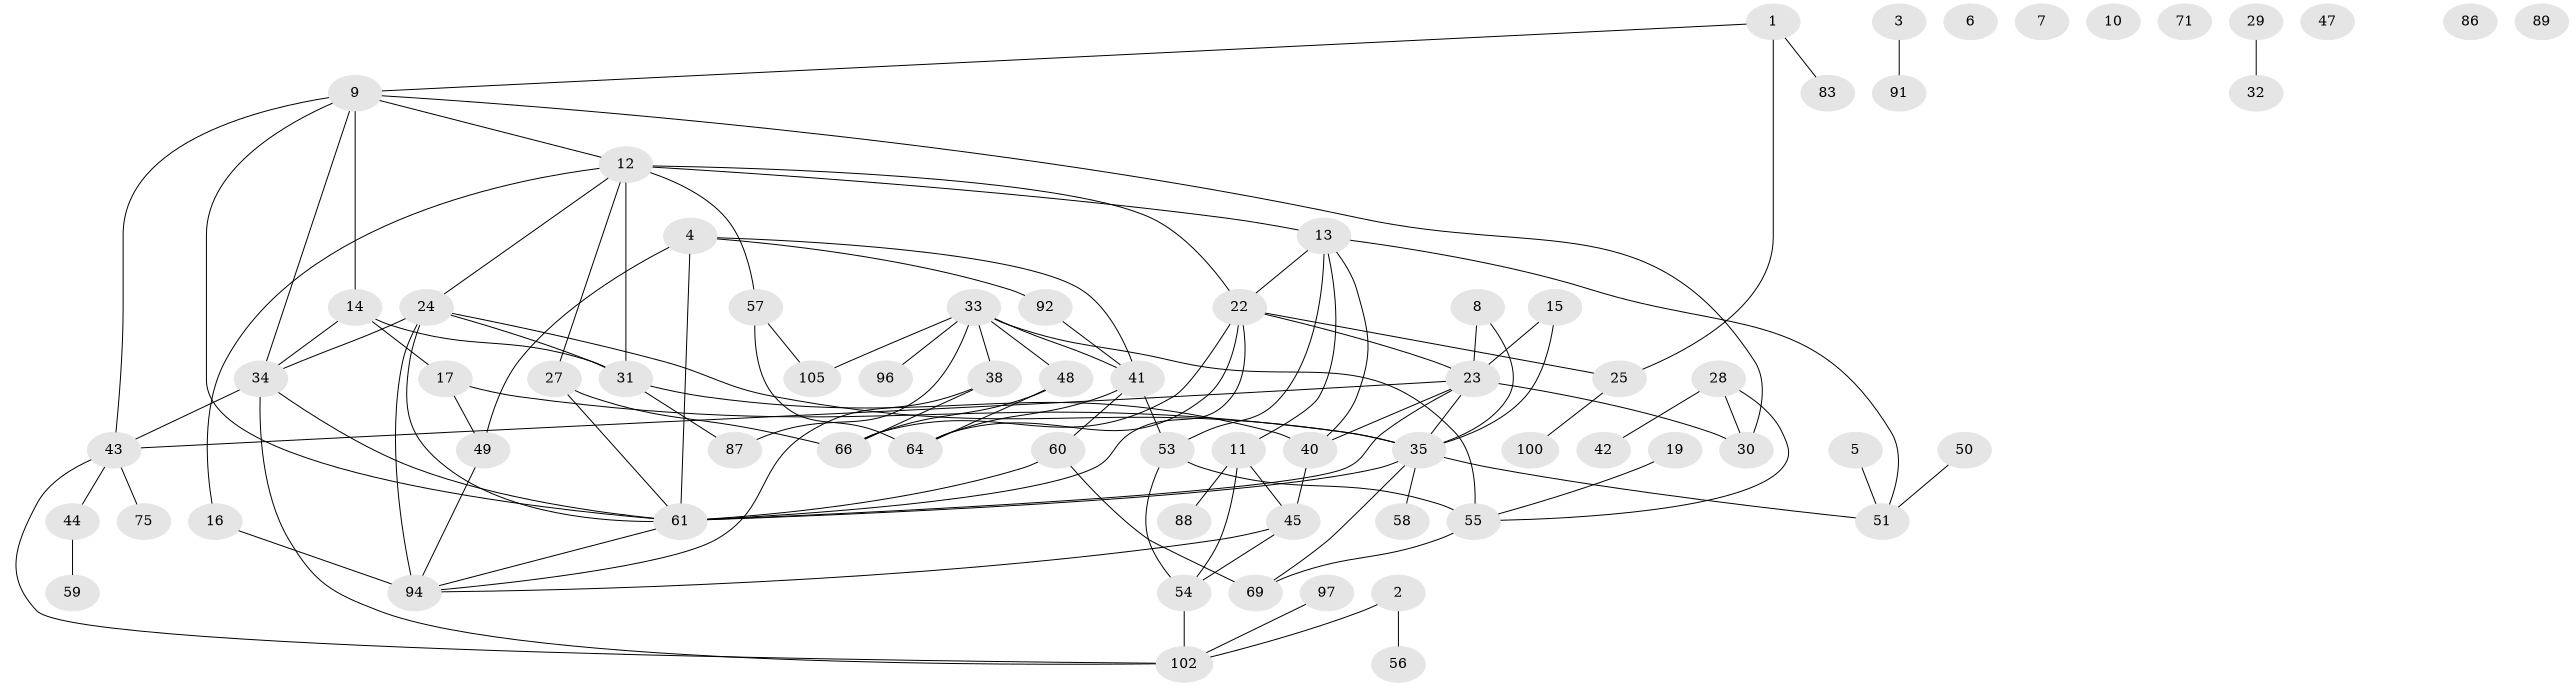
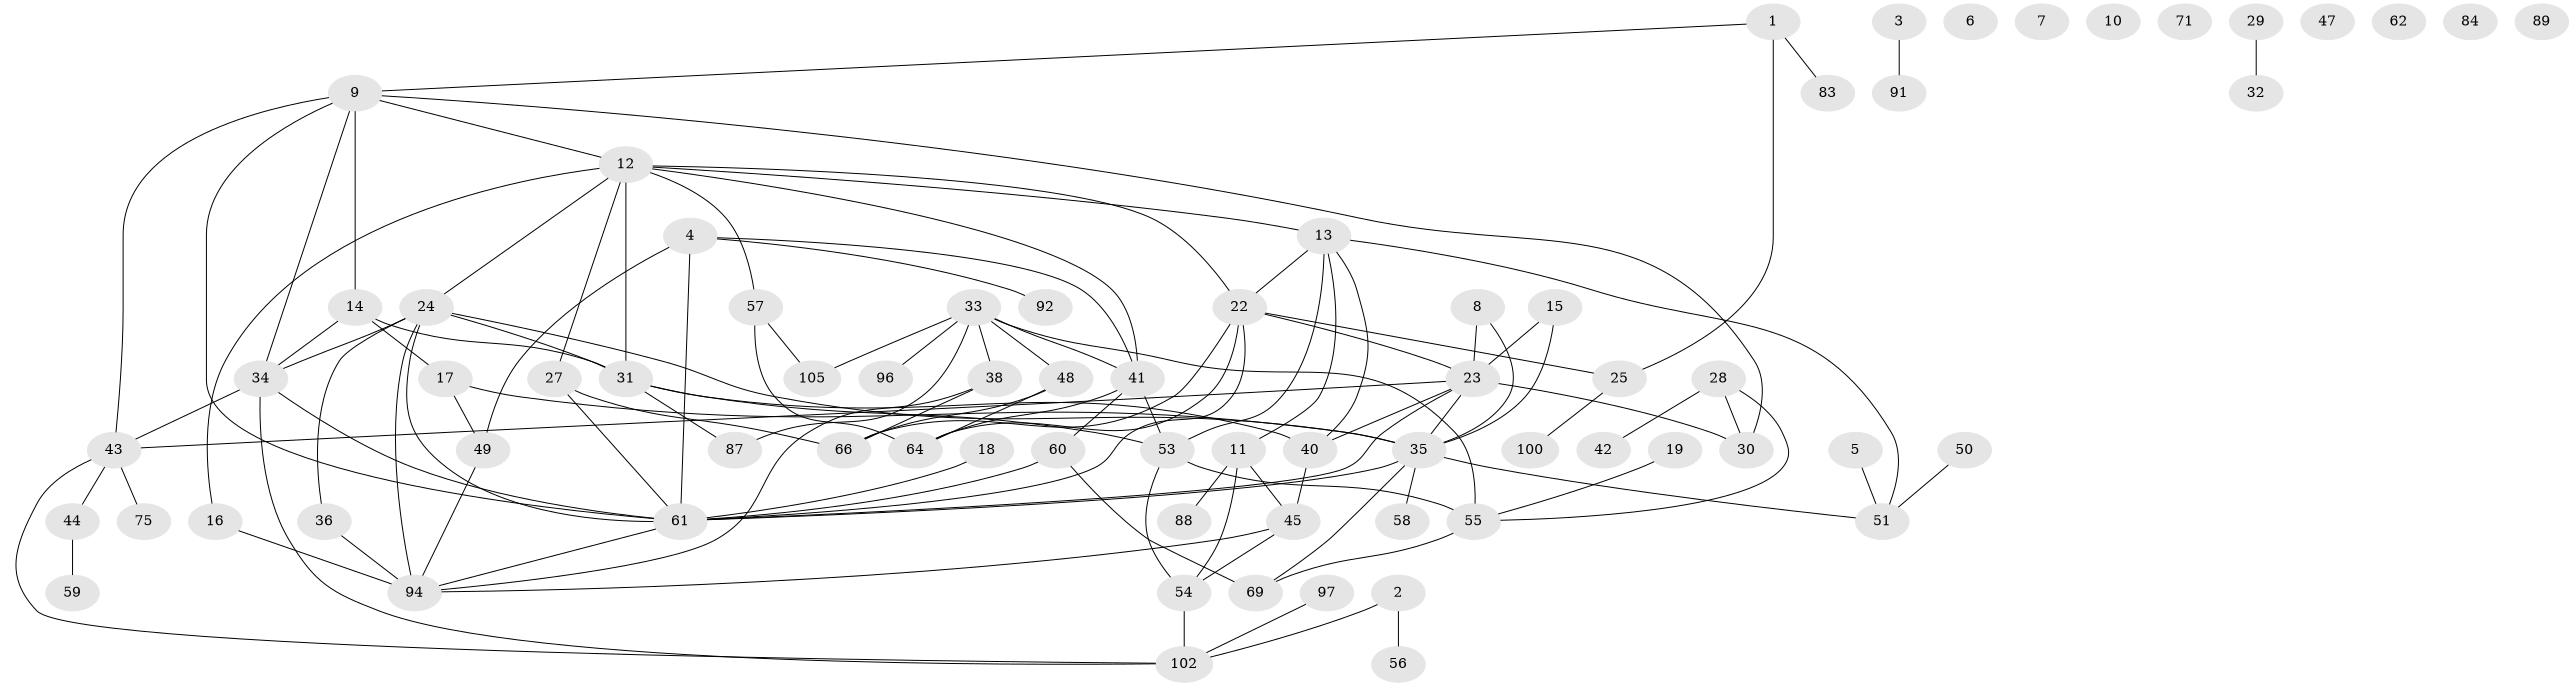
node "62": added
node "86": label "86" -> "84"
edge "92" -- "41": now "12" -- "41"
edge "31" -- "53": added
node "18": added
node "36": added
